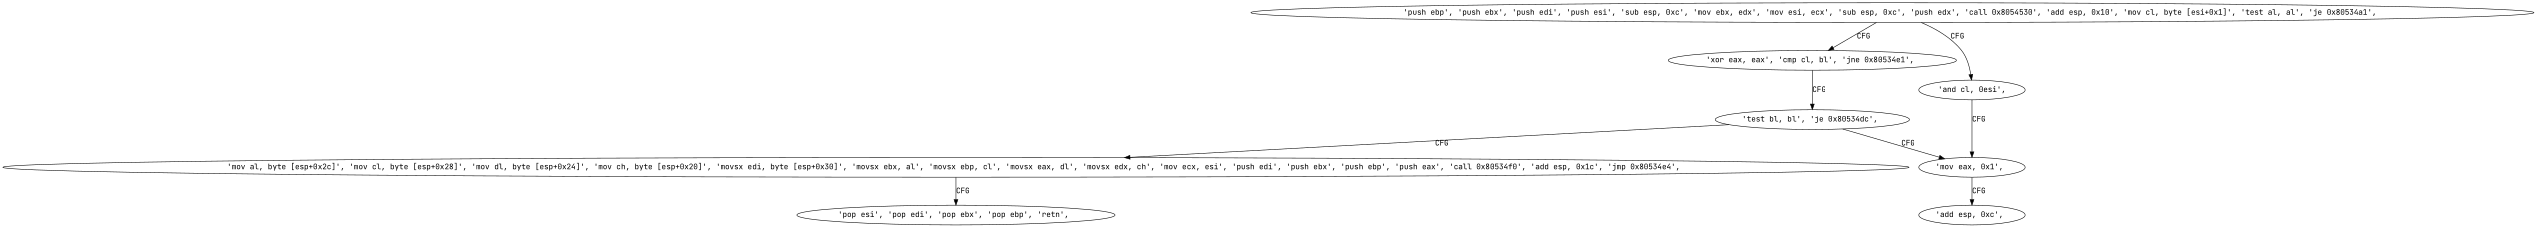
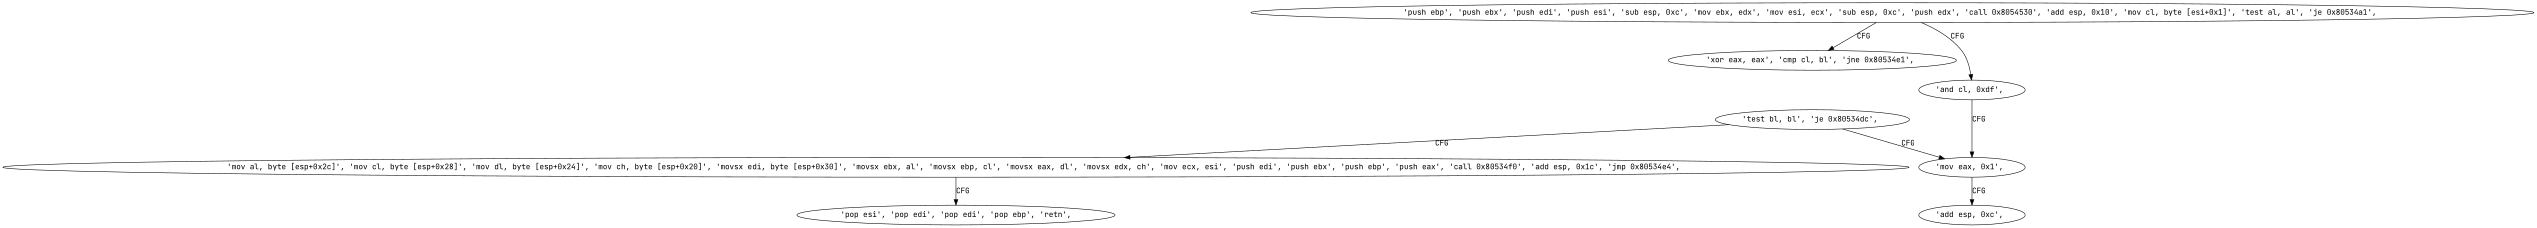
edge "'xor eax, eax', 'cmp cl, bl', 'jne 0x80534e1'," -> "'test bl, bl', 'je 0x80534dc',": removed, label "CFG"
node "'and cl, 0esi',": label "'and cl, 0esi'," -> "'and cl, 0xdf',"
node "'pop esi', 'pop edi', 'pop ebx', 'pop ebp', 'retn',": label "'pop esi', 'pop edi', 'pop ebx', 'pop ebp', 'retn'," -> "'pop esi', 'pop edi', 'pop edi', 'pop ebp', 'retn',"
